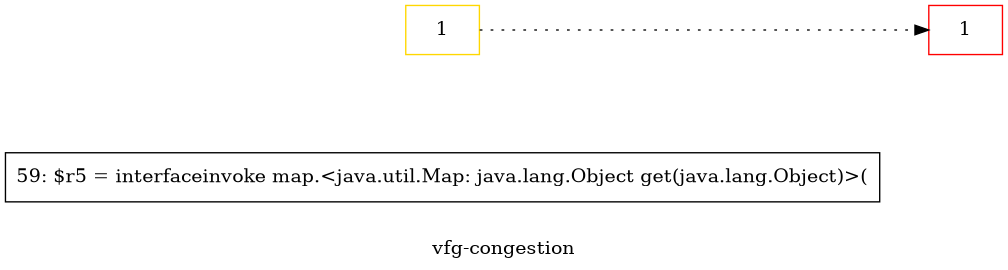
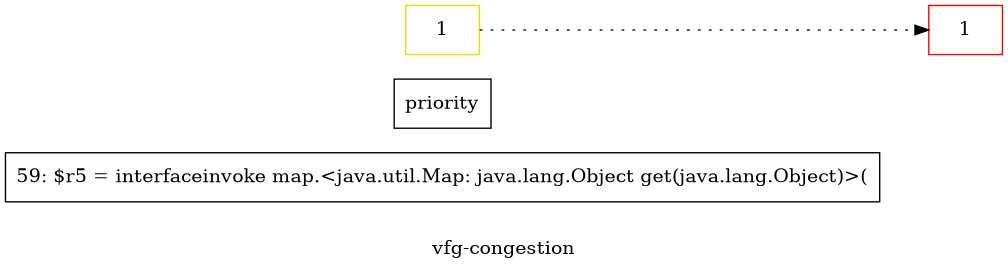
node "priority": added
